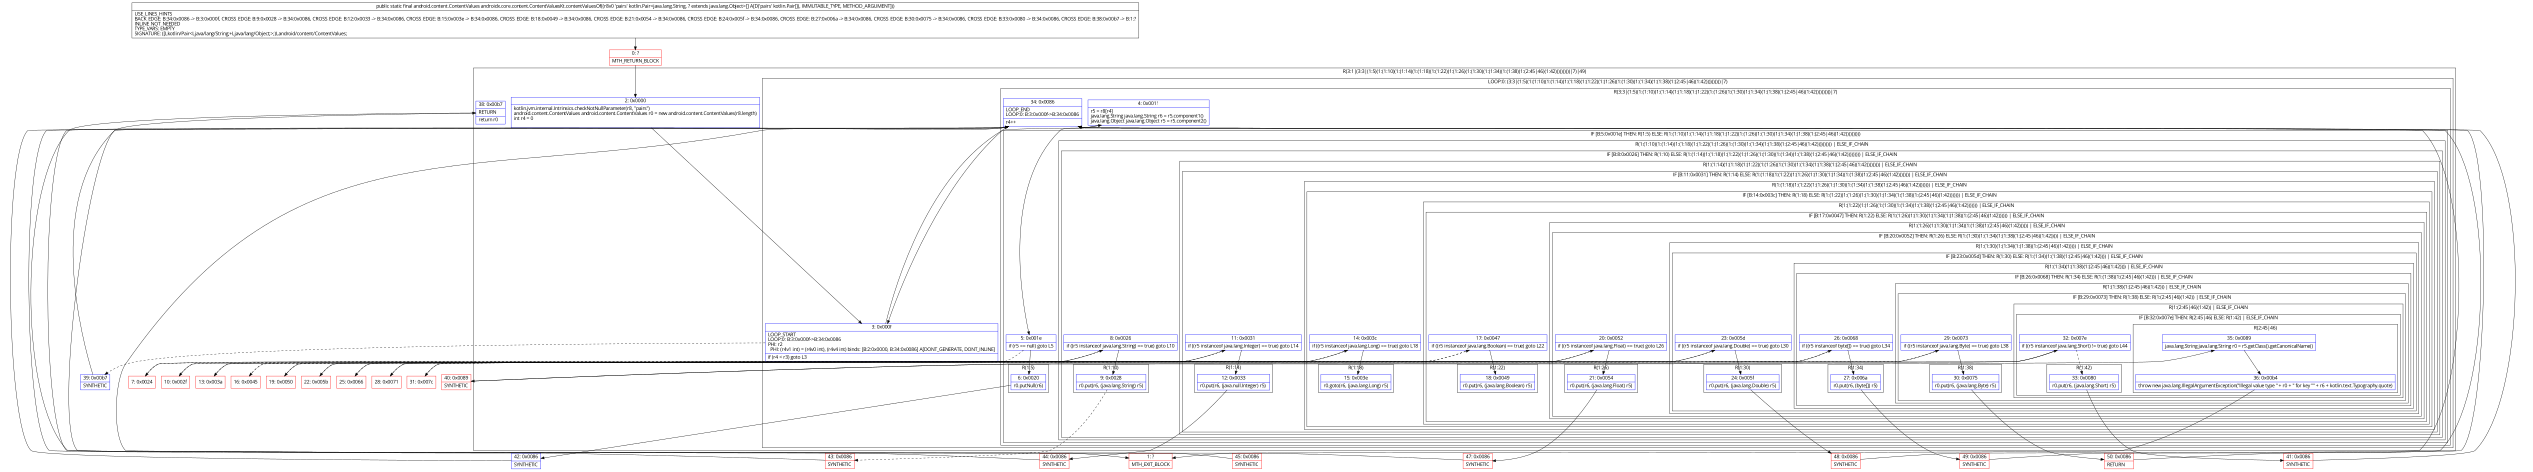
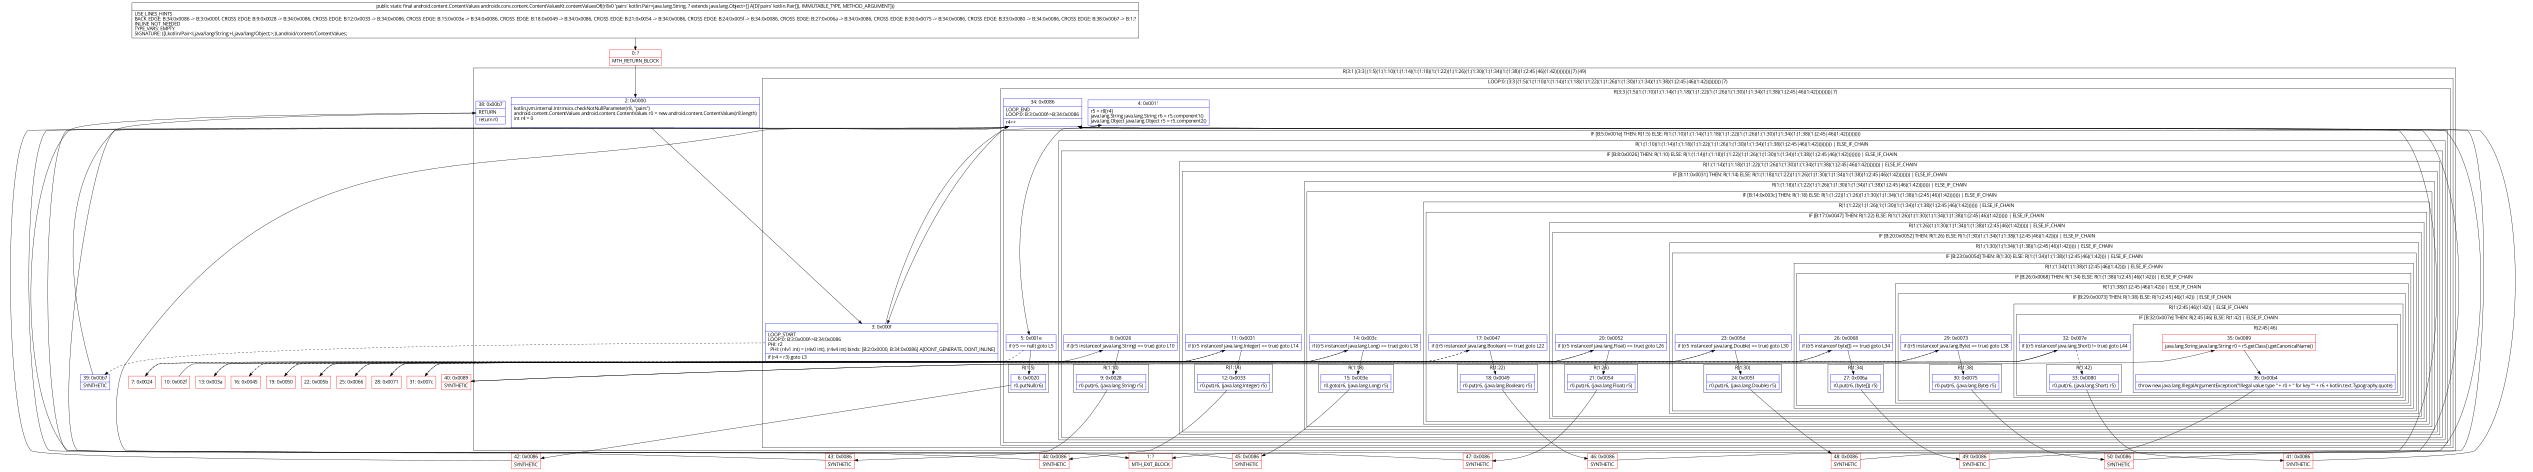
node "35: 0x0089": color blue -> red
edge "8: 0x0026" -> "10: 0x002f": removed
node "12: 0x0033": text "r0.put(r6, (java.null.Integer) r5)" -> "r0.put(r6, (java.lang.Integer) r5)"
edge "15: 0x003e" -> "45: 0x0086": added
edge "9: 0x0028" -> "43: 0x0086": style dashed -> solid
node "42: 0x0086": color blue -> red
node "46: 0x0086": added
node "50: 0x0086": text "RETURN" -> "SYNTHETIC"
